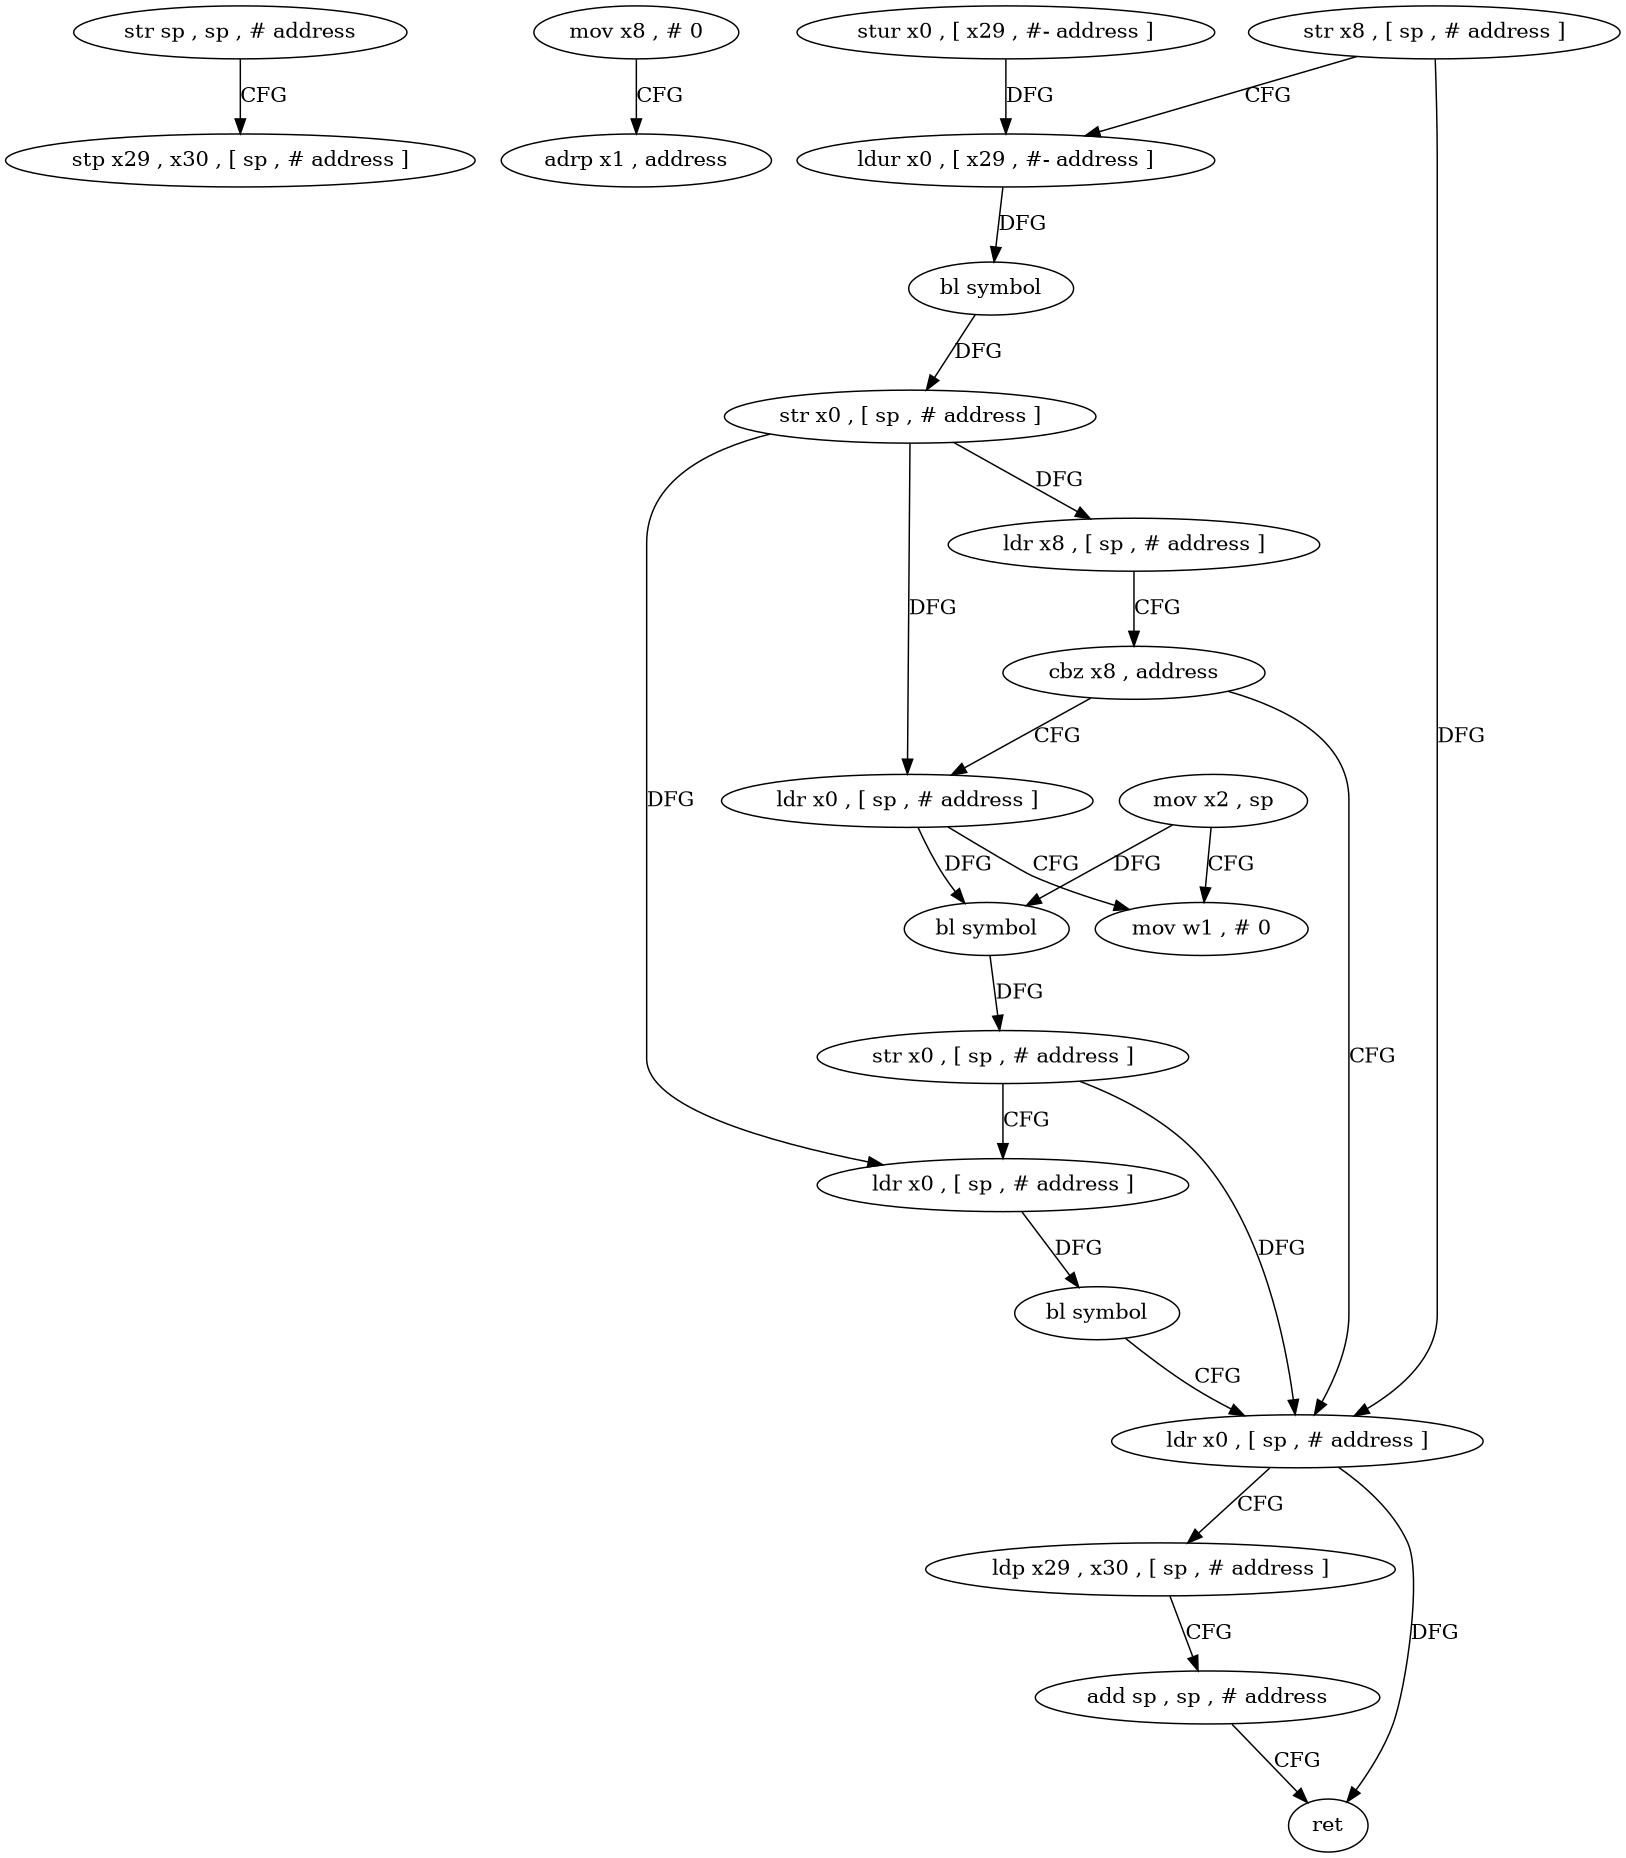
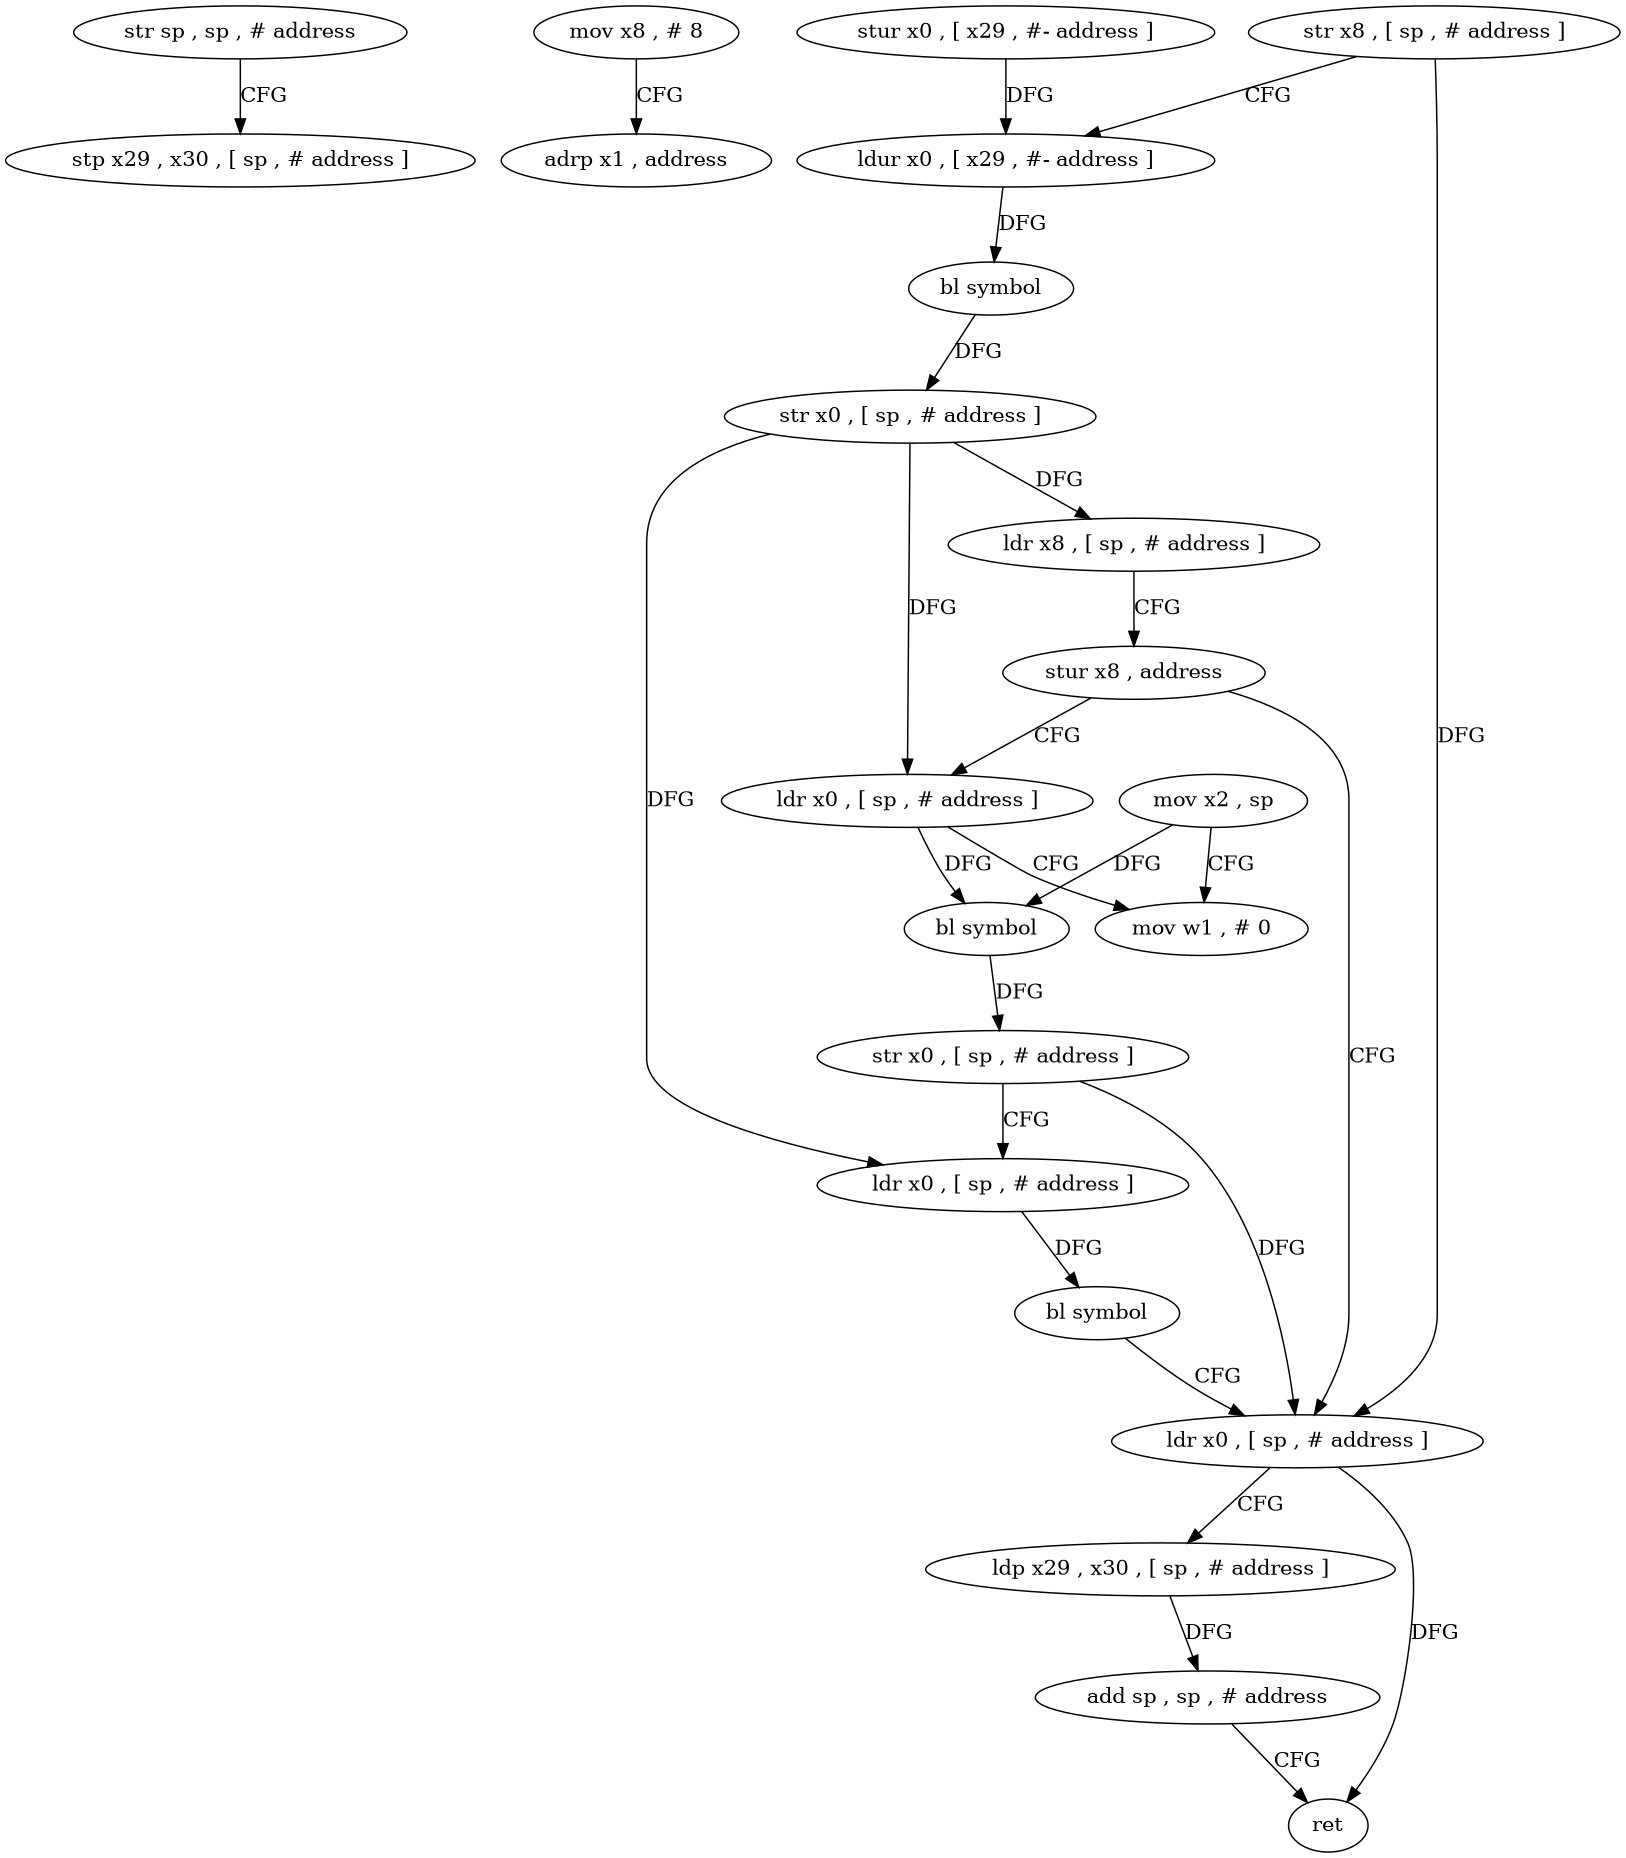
node "mov x8 , # 0": label "mov x8 , # 0" -> "mov x8 , # 8"
node "cbz x8 , address": label "cbz x8 , address" -> "stur x8 , address"
edge "ldp x29 , x30 , [ sp , # address ]" -> "add sp , sp , # address": label "CFG" -> "DFG"
